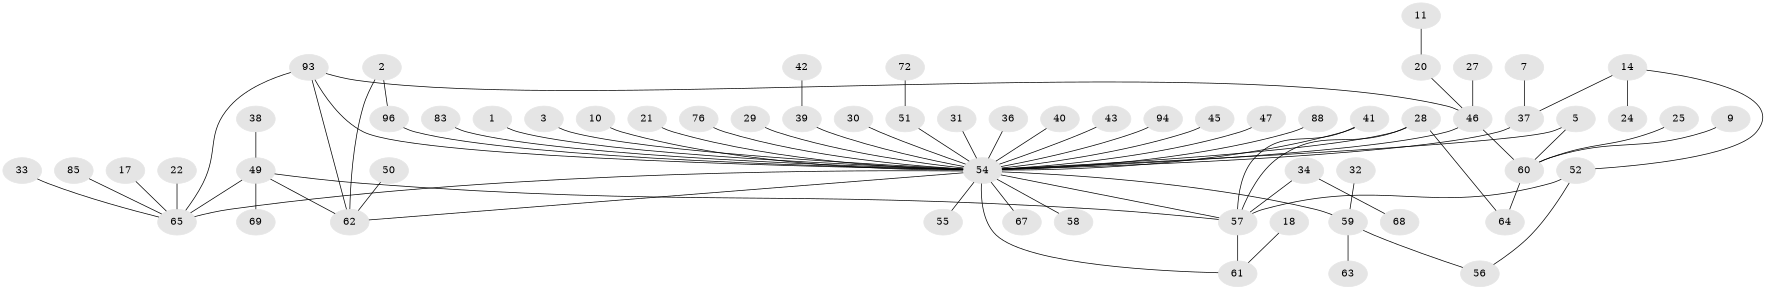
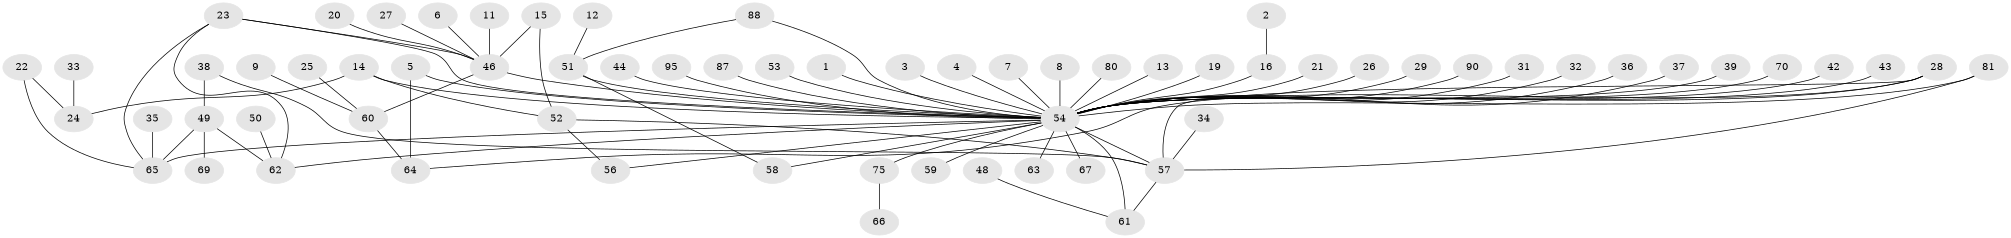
node "6": added
node "15": added
edge "88" -- "51": added
edge "11" -- "20": now "11" -- "46"
node "93": label "93" -> "23"
node "72": label "72" -> "12"
node "4": added
node "8": added
node "13": added
node "19": added
edge "22" -- "24": added
edge "42" -- "39": now "42" -- "54"
edge "7" -- "37": now "7" -- "54"
edge "14" -- "37": now "14" -- "54"
edge "51" -- "58": added
node "96": label "96" -> "16"
node "83": label "83" -> "53"
node "10": label "10" -> "80"
node "76": label "76" -> "26"
node "30": label "30" -> "90"
node "40": label "40" -> "70"
node "94": label "94" -> "44"
node "45": label "45" -> "95"
node "47": label "47" -> "87"
node "41": label "41" -> "81"
edge "2" -- "62": removed
edge "5" -- "60": now "5" -- "64"
node "85": label "85" -> "35"
node "17": removed
edge "32" -- "59": now "32" -- "54"
edge "49" -- "57": now "38" -- "57"
edge "33" -- "65": now "33" -- "24"
node "66": added
node "55": label "55" -> "75"
node "18": label "18" -> "48"
node "68": removed
edge "59" -- "63": now "54" -- "63"
edge "59" -- "56": now "54" -- "56"
